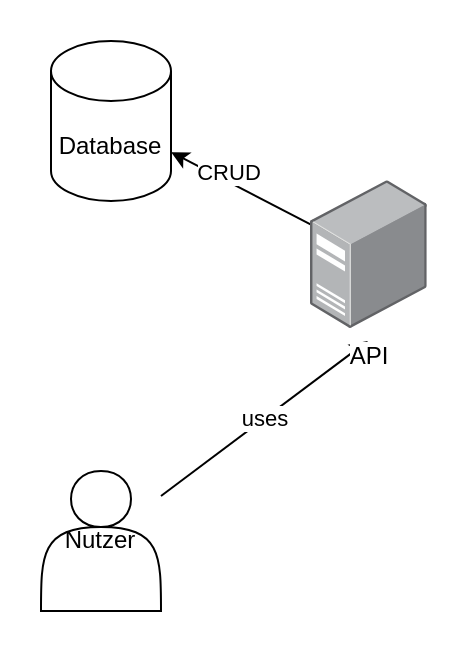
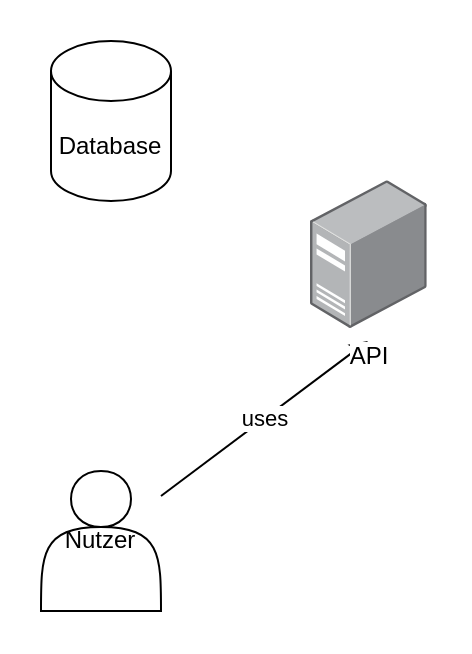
edge "API" -> "Database": removed, label "CRUD"
